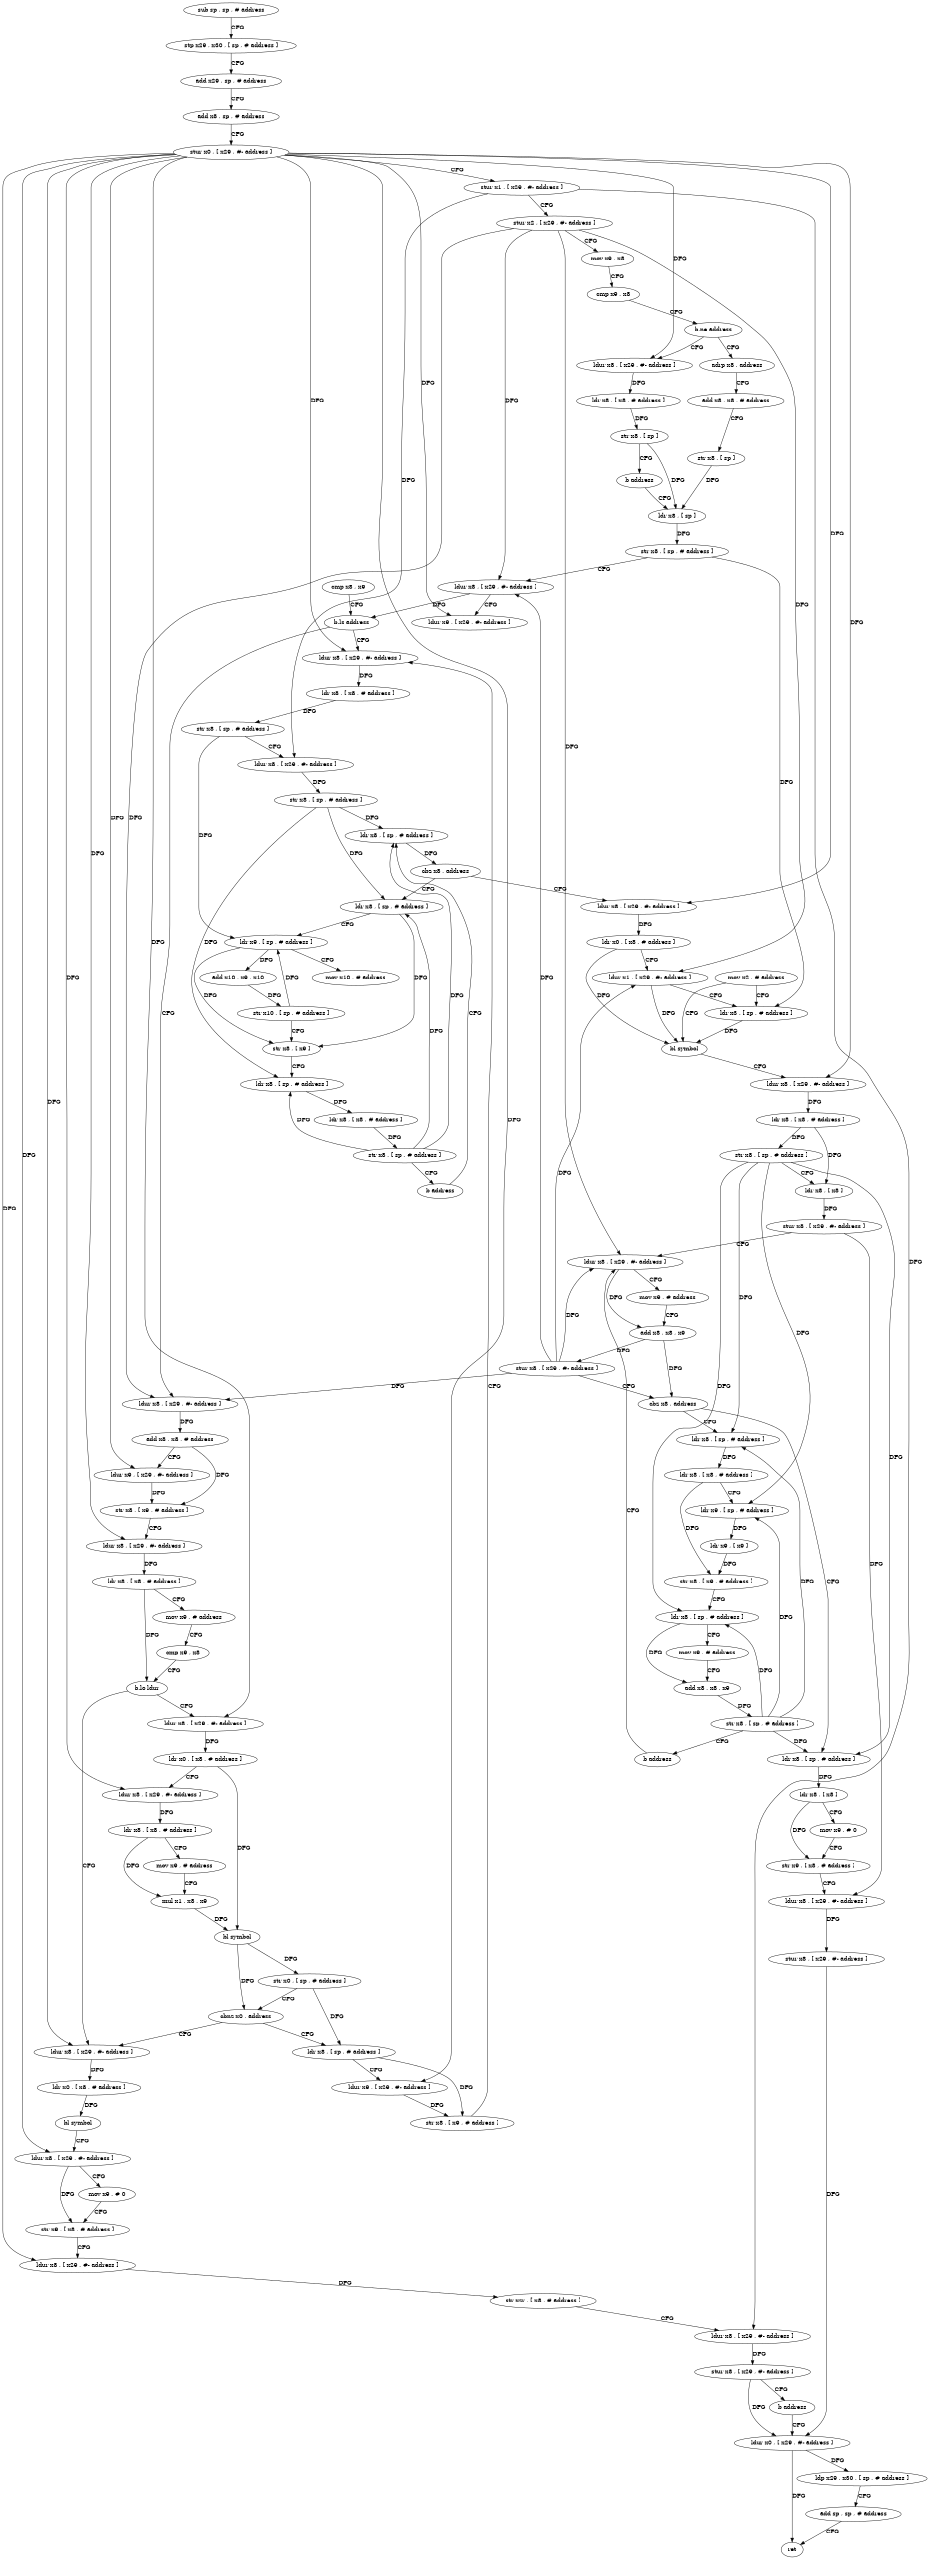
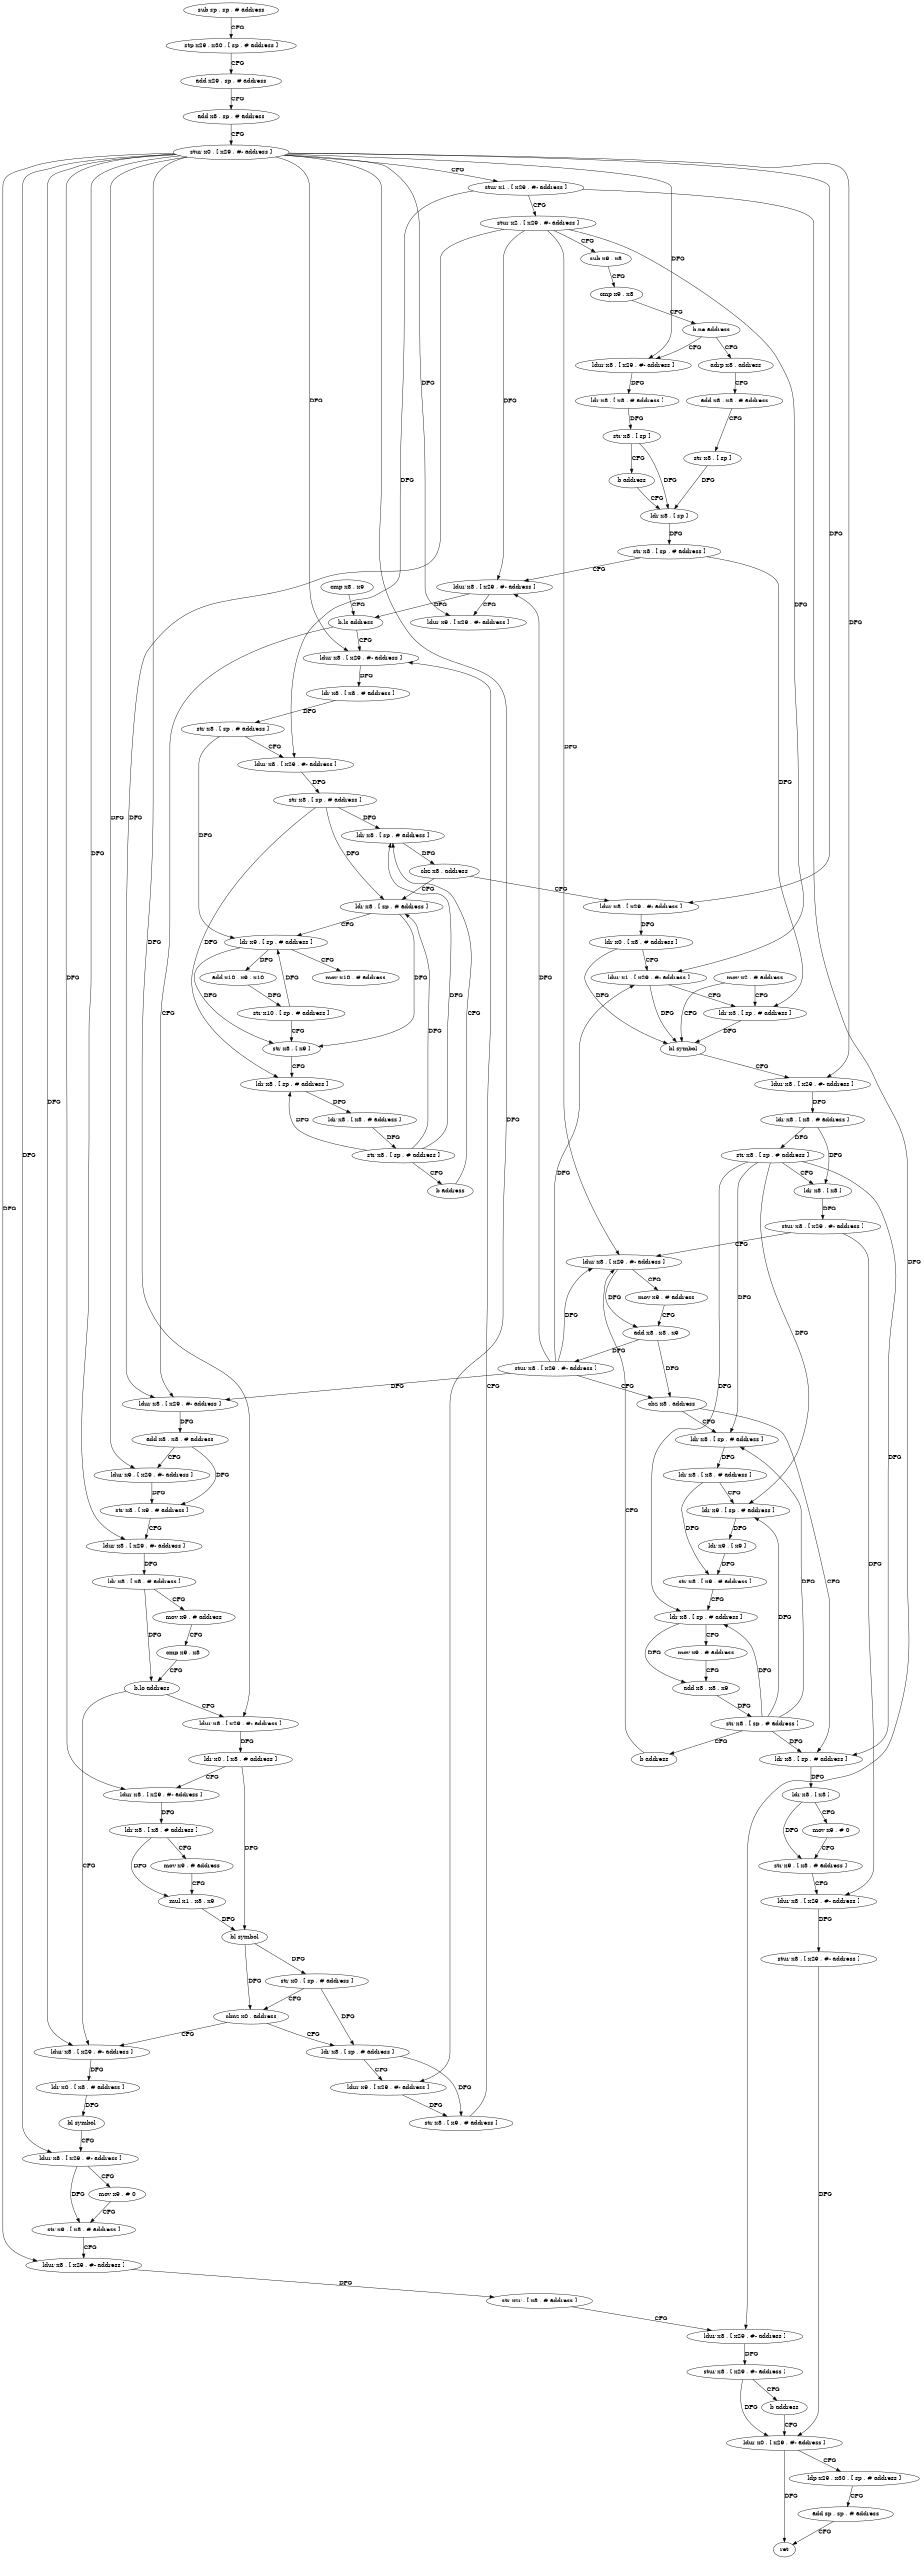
node "mov x9 , x8": label "mov x9 , x8" -> "sub x9 , x8"
node "b.lo ldur": label "b.lo ldur" -> "b.lo address"
edge "ldur x0 , [ x29 , #- address ]" -> "ldp x29 , x30 , [ sp , # address ]": label "DFG" -> "CFG"
